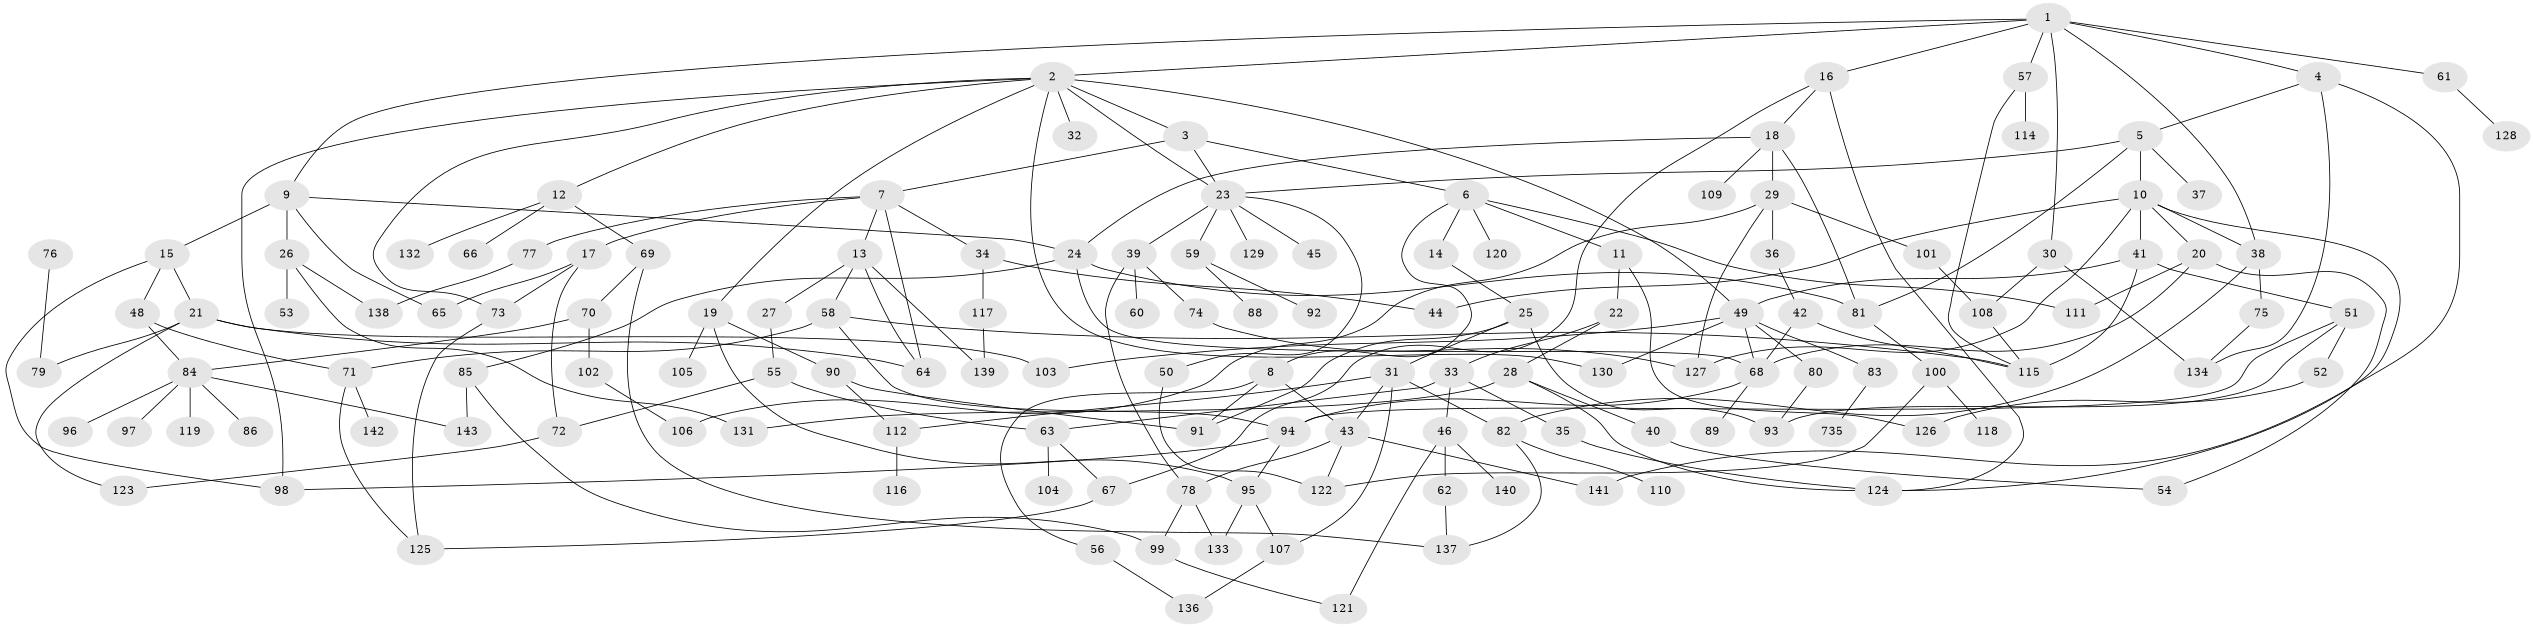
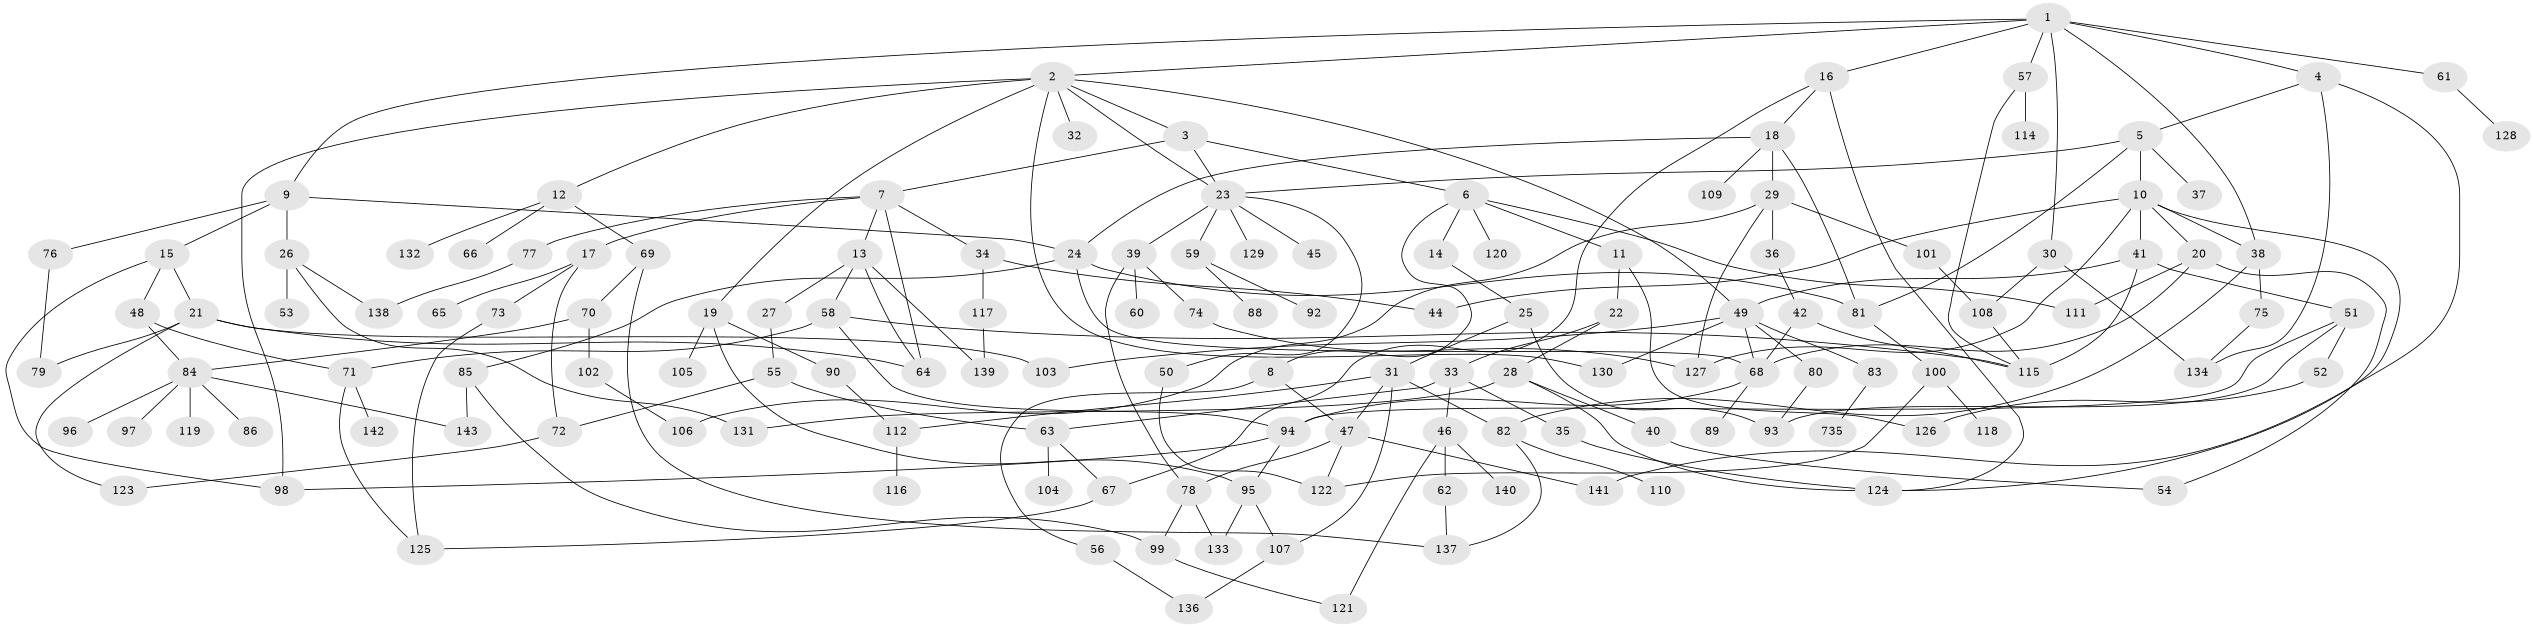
edge "2" -- "73": removed
edge "9" -- "65": now "9" -- "76"
node "91": removed
node "43": label "43" -> "47"
